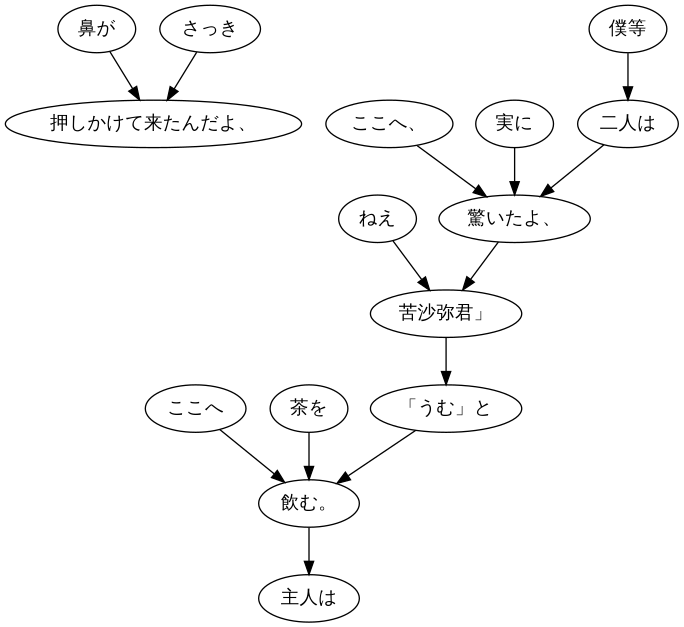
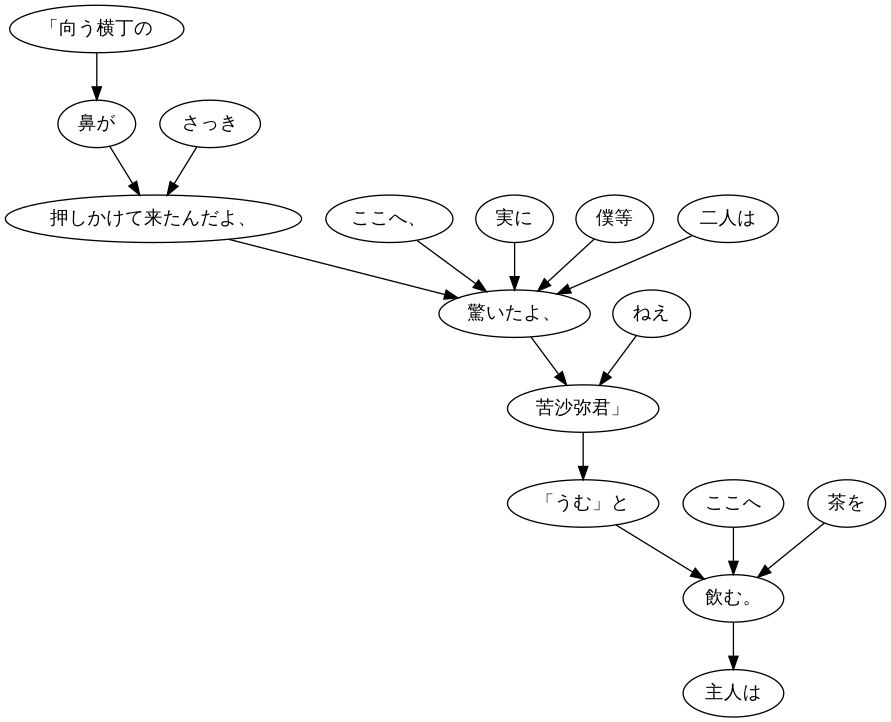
node "「向う横丁の": added
edge "僕等" -> "二人は": now "僕等" -> "驚いたよ、"
edge "押しかけて来たんだよ、" -> "驚いたよ、": added
